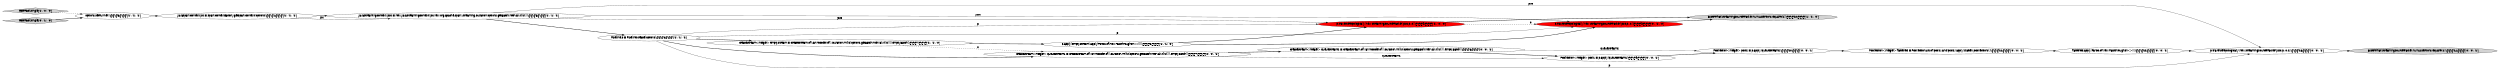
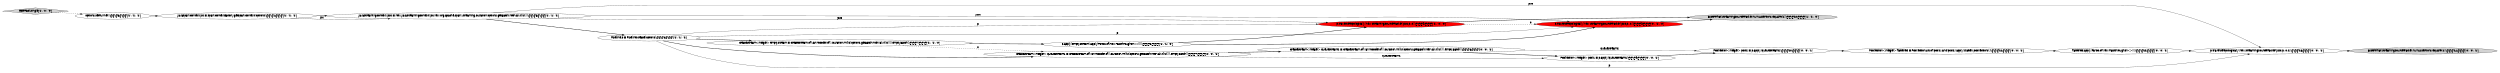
node "testTrackSingle['0', '1', '0']": removed
